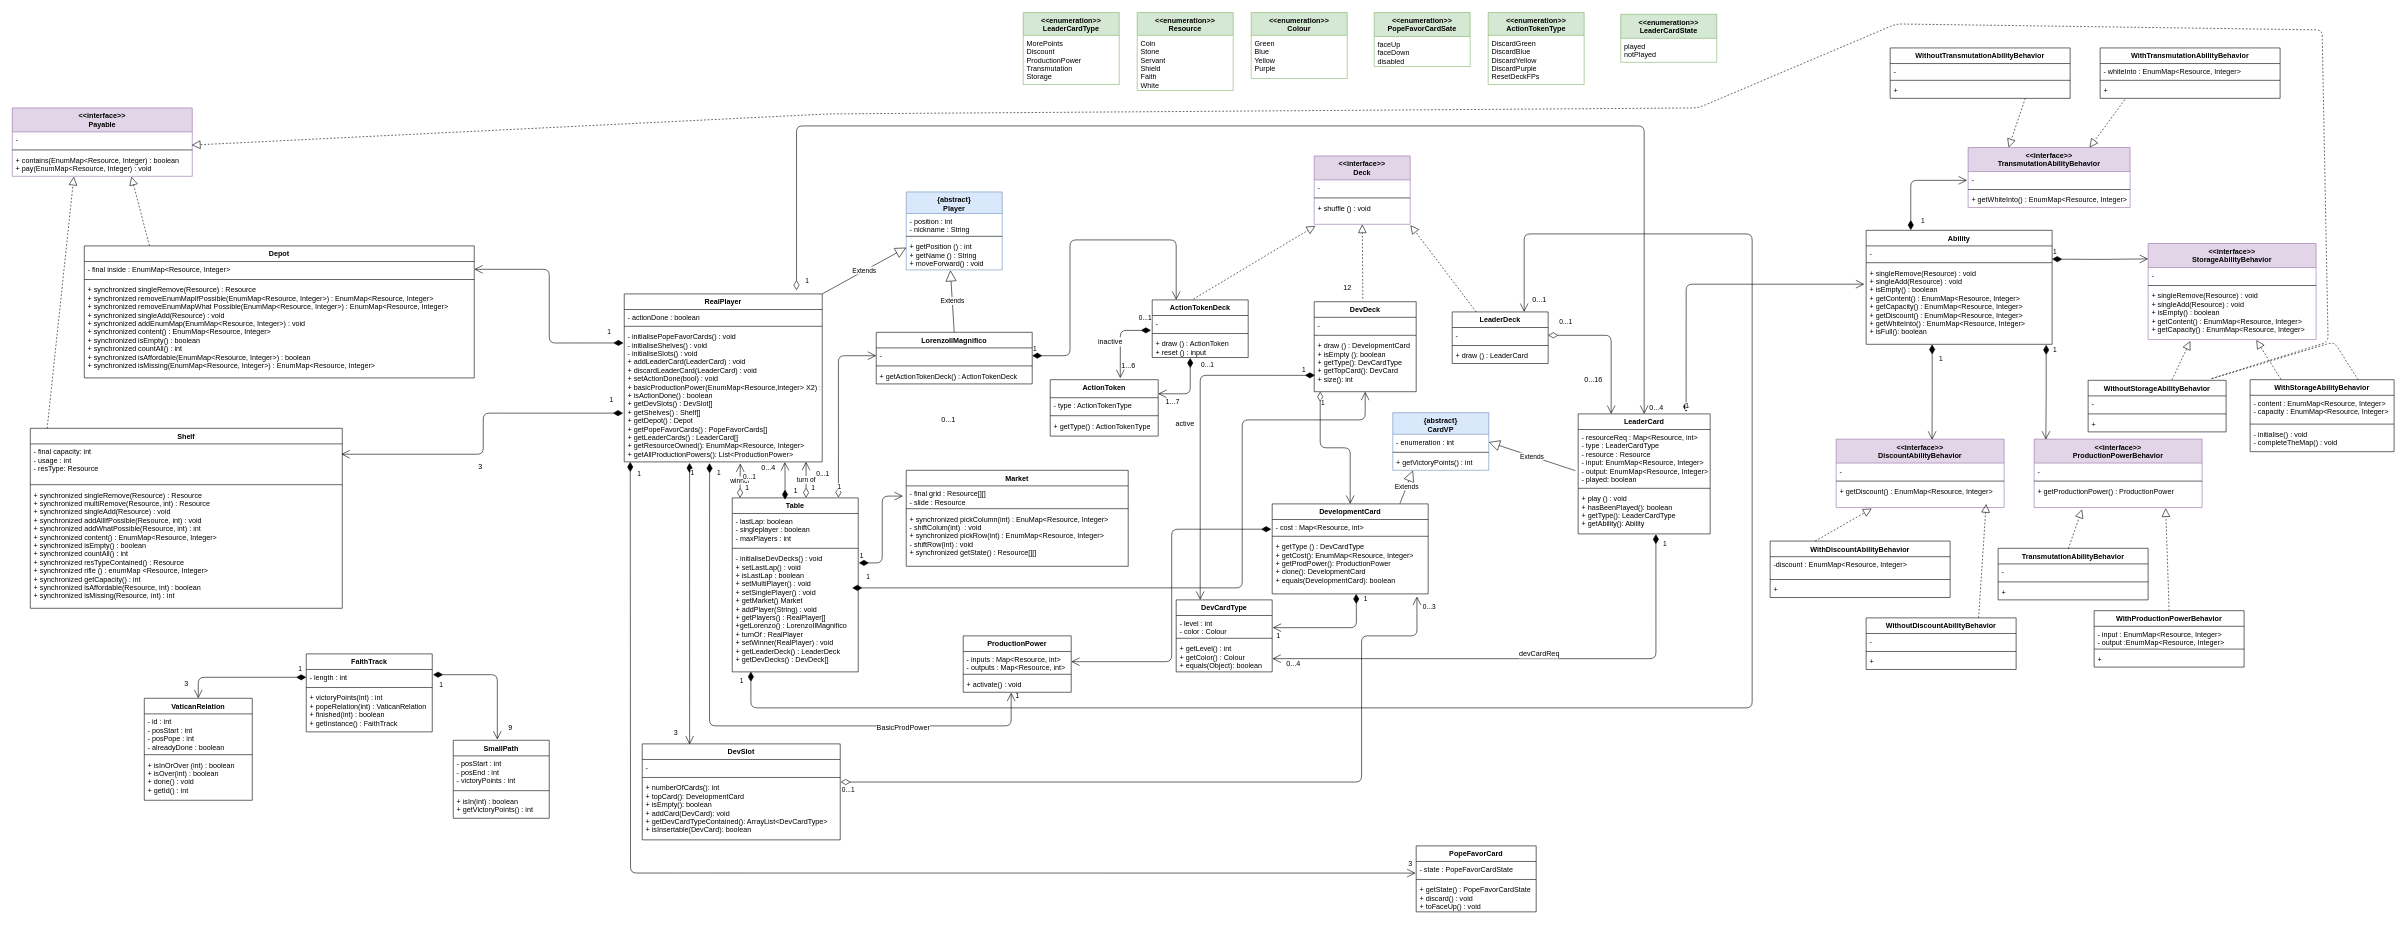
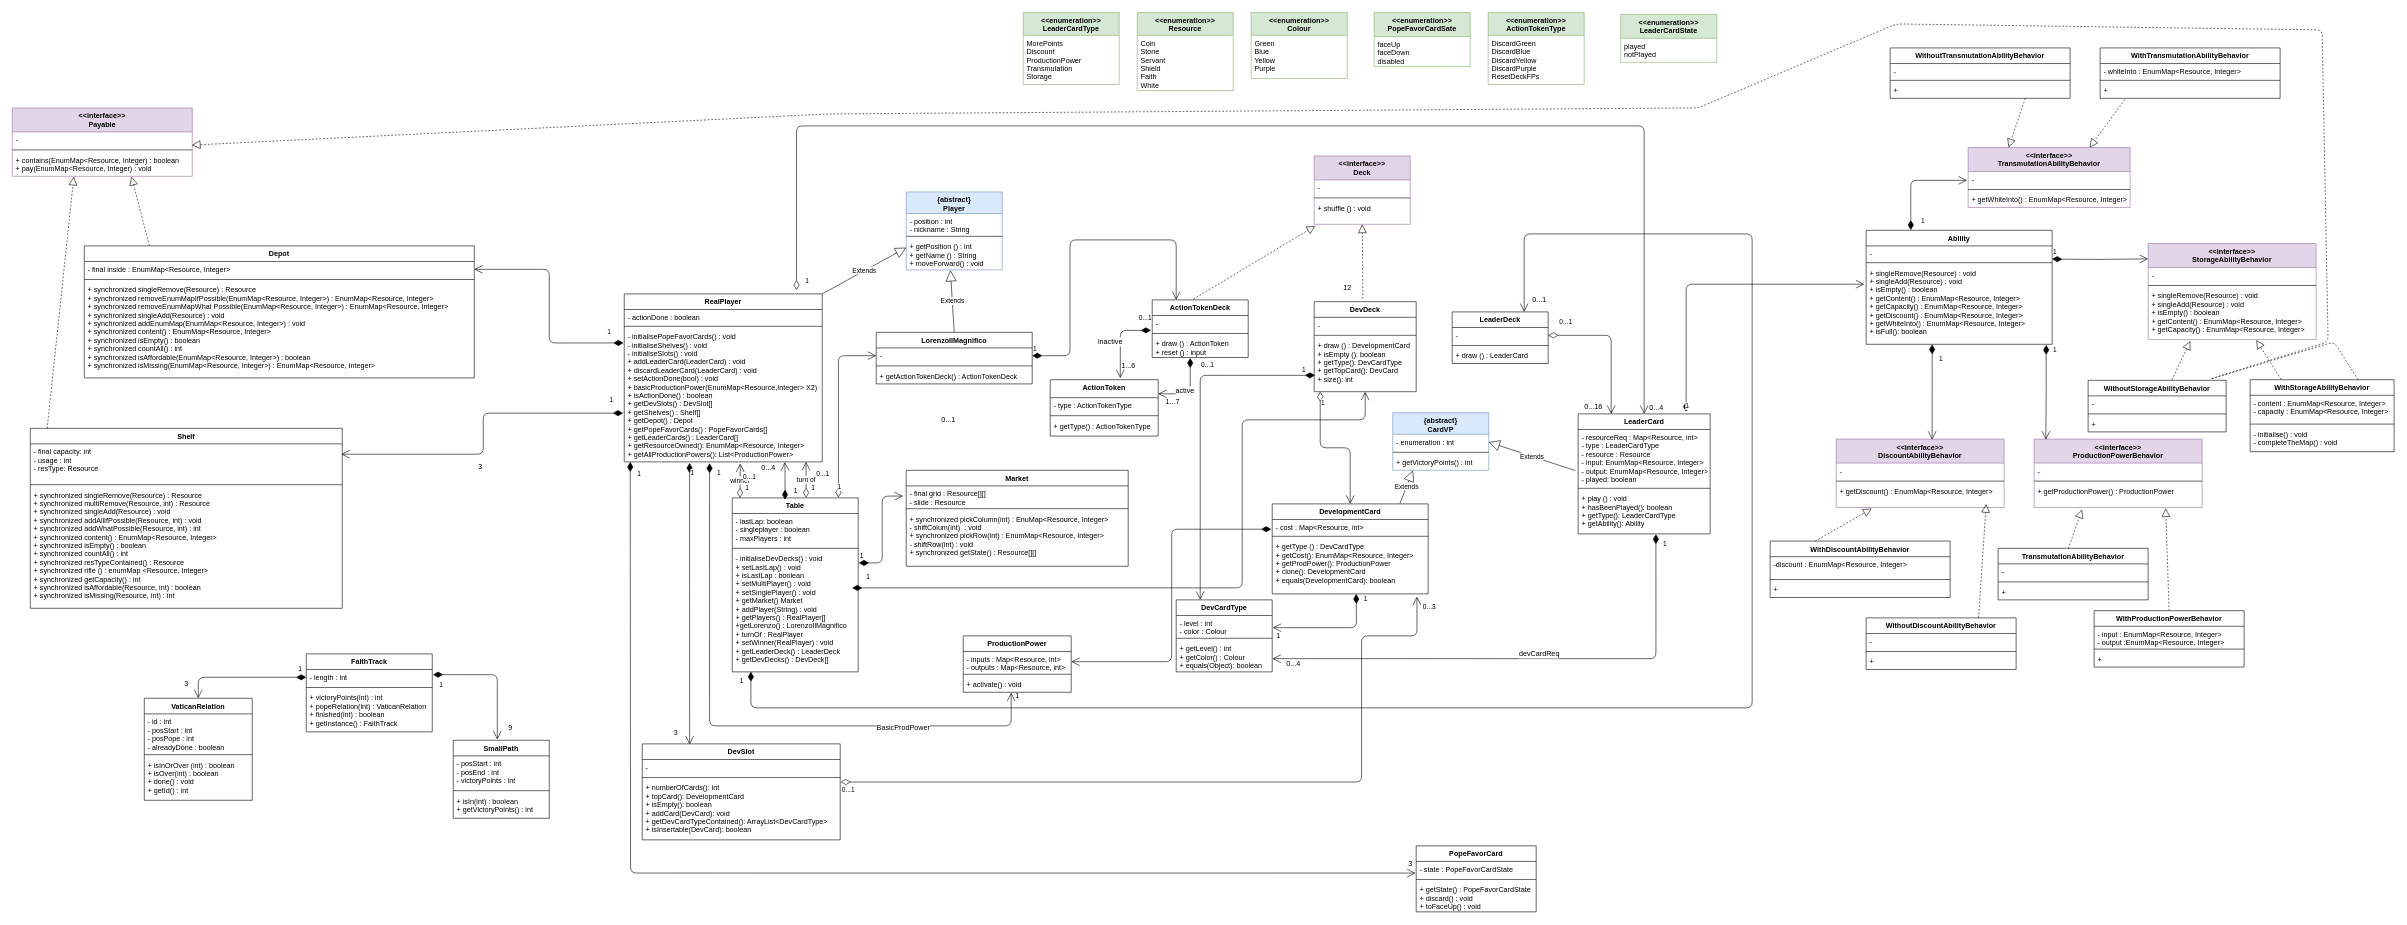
edge "LeaderDeck" -> "+ shuffle () : void": removed
node "0...16": moved (1593, 380) -> (1593, 407)
node "active": moved (1185, 423) -> (1185, 390)
